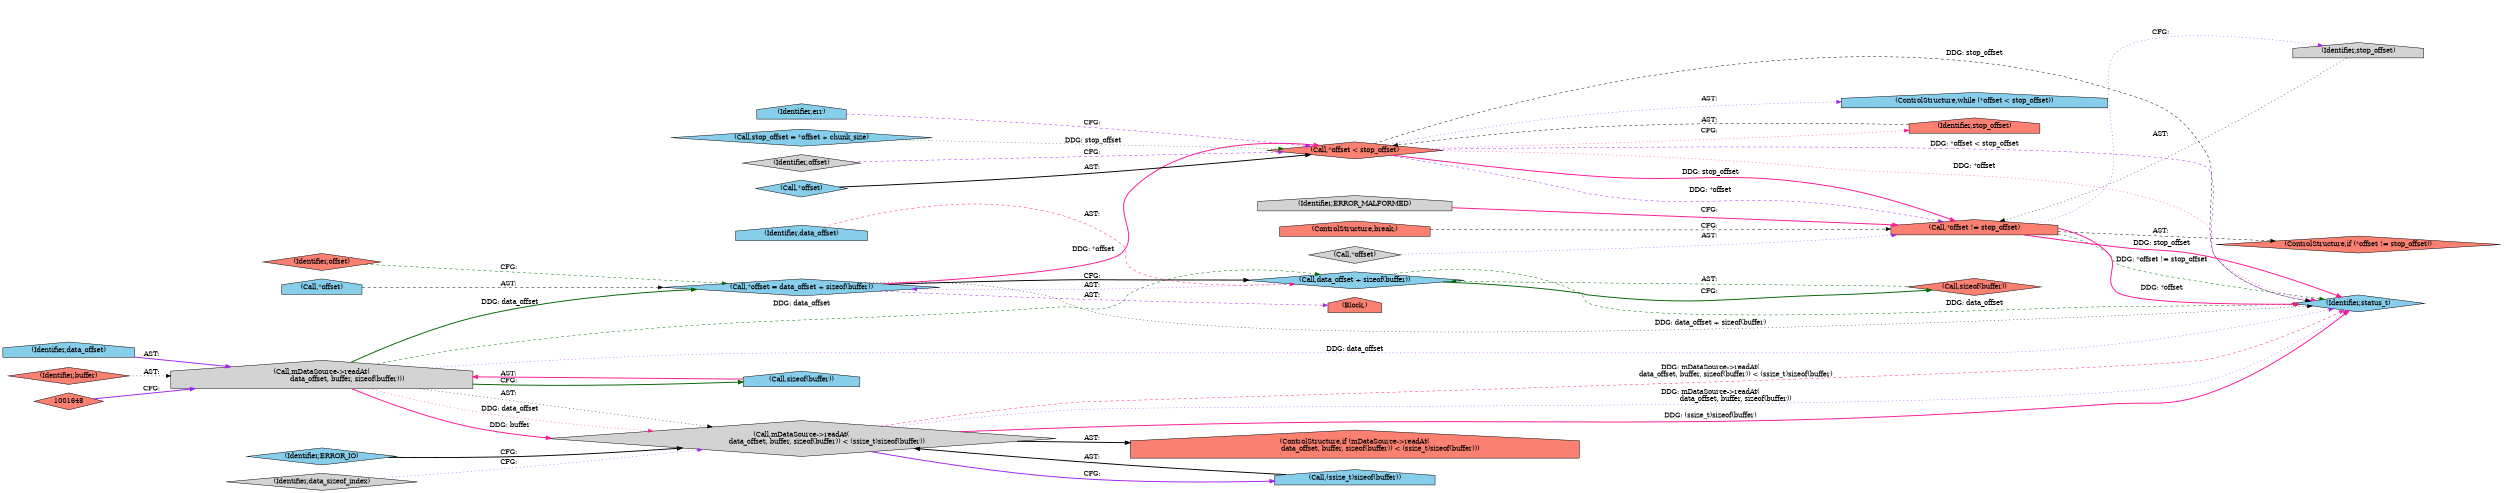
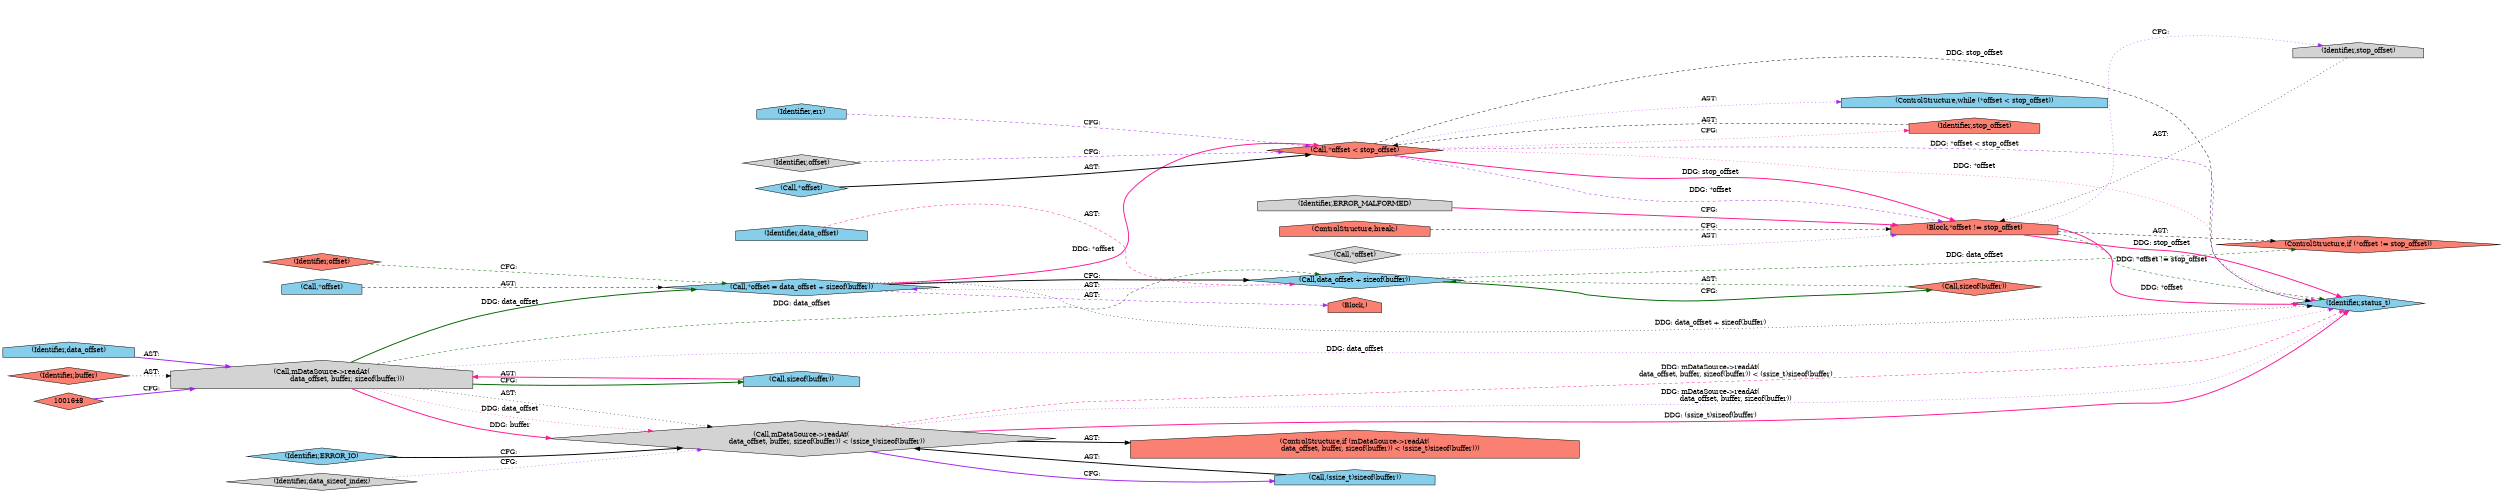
node "(Call,stop_offset = *offset + chunk_size)": removed
node "(Call,*offset != stop_offset)": label "(Call,*offset != stop_offset)" -> "(Block,*offset != stop_offset)"
edge "(Call,data_offset + sizeof(buffer))" -> "(Identifier,status_t)": now "(Call,data_offset + sizeof(buffer))" -> "(ControlStructure,if (*offset != stop_offset))"
